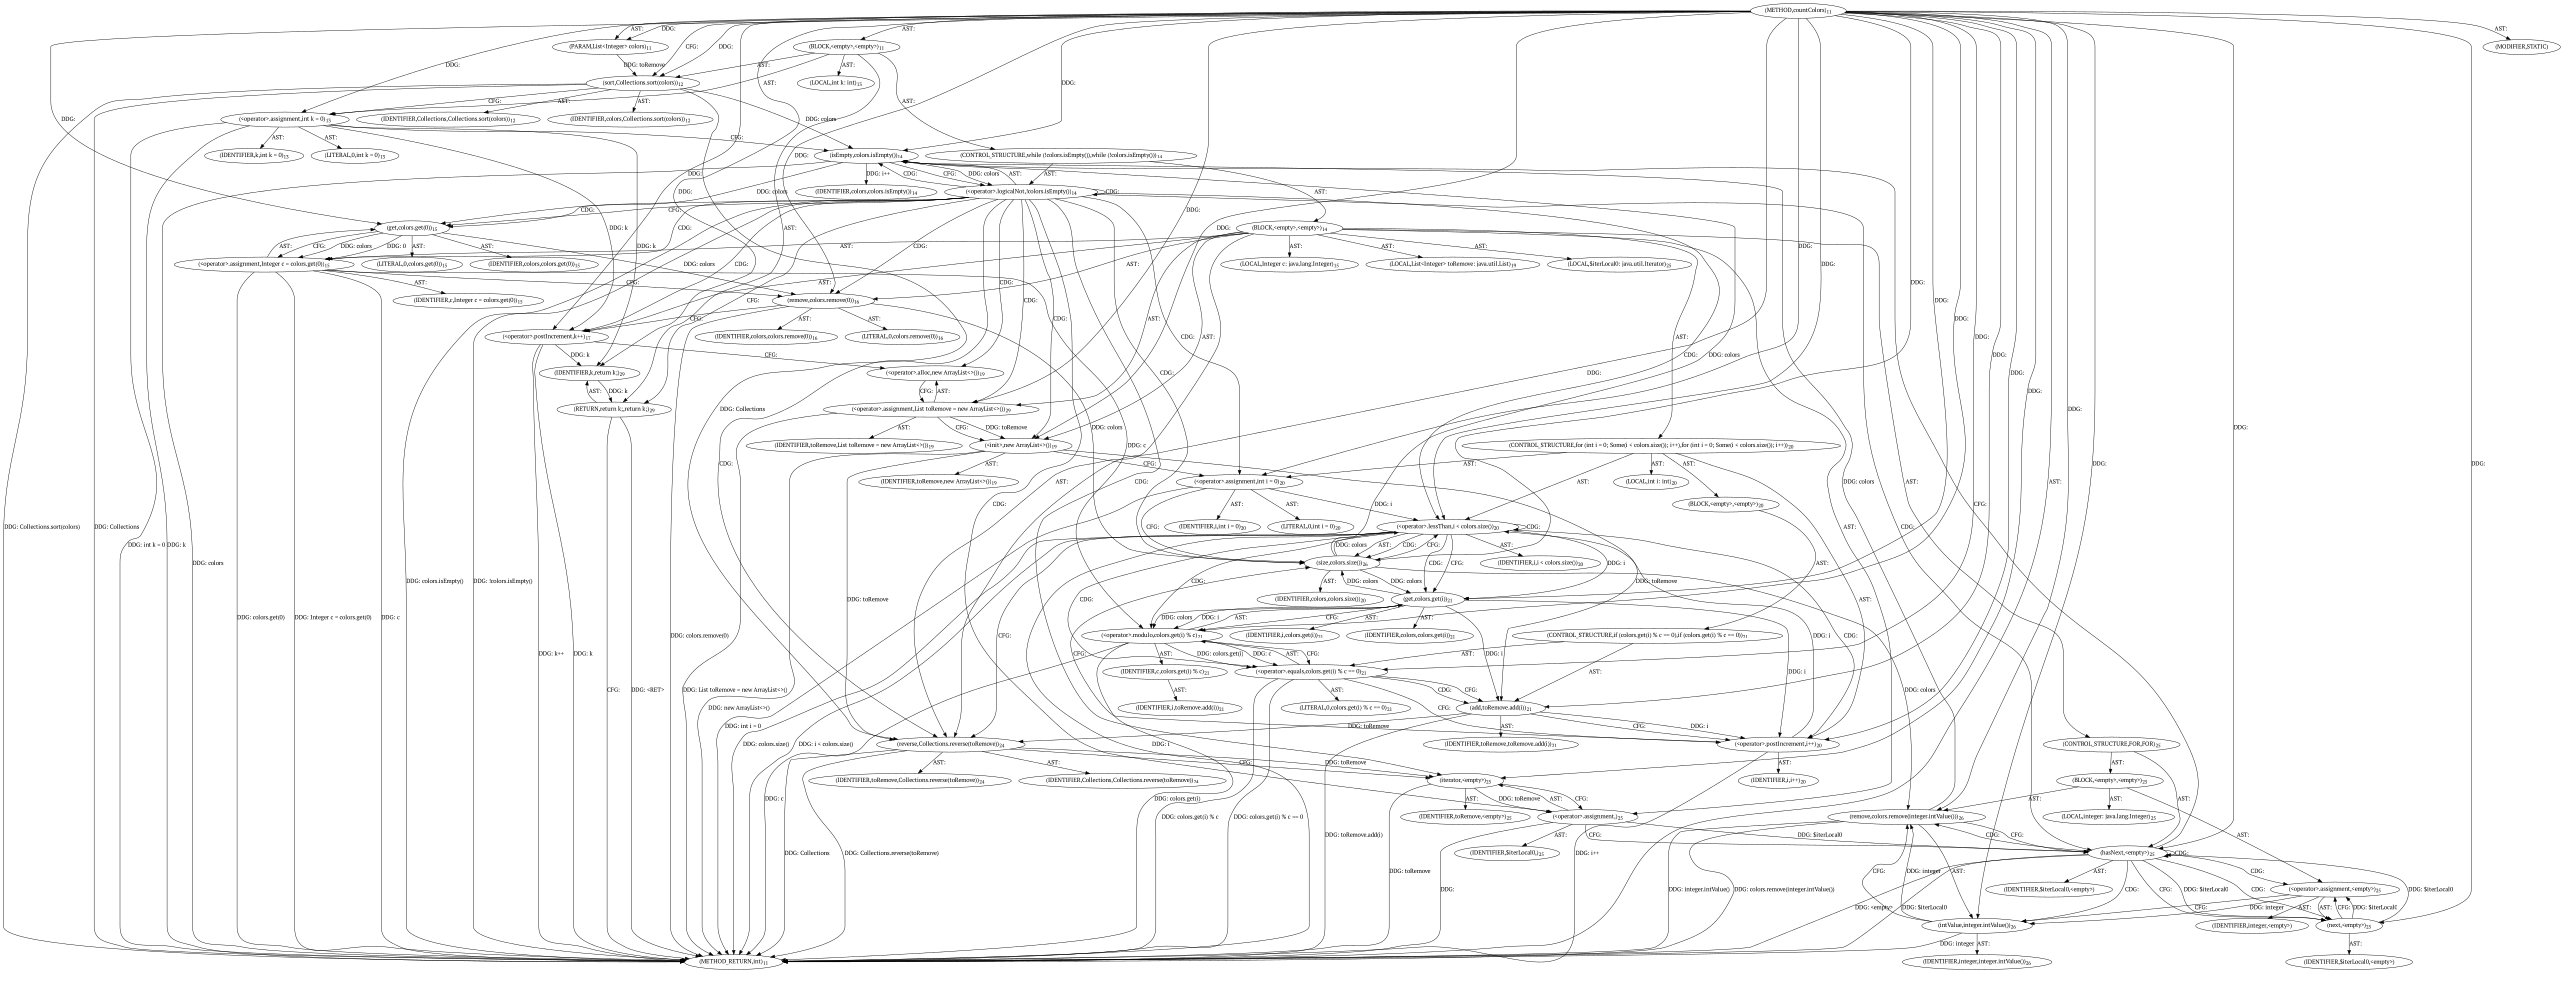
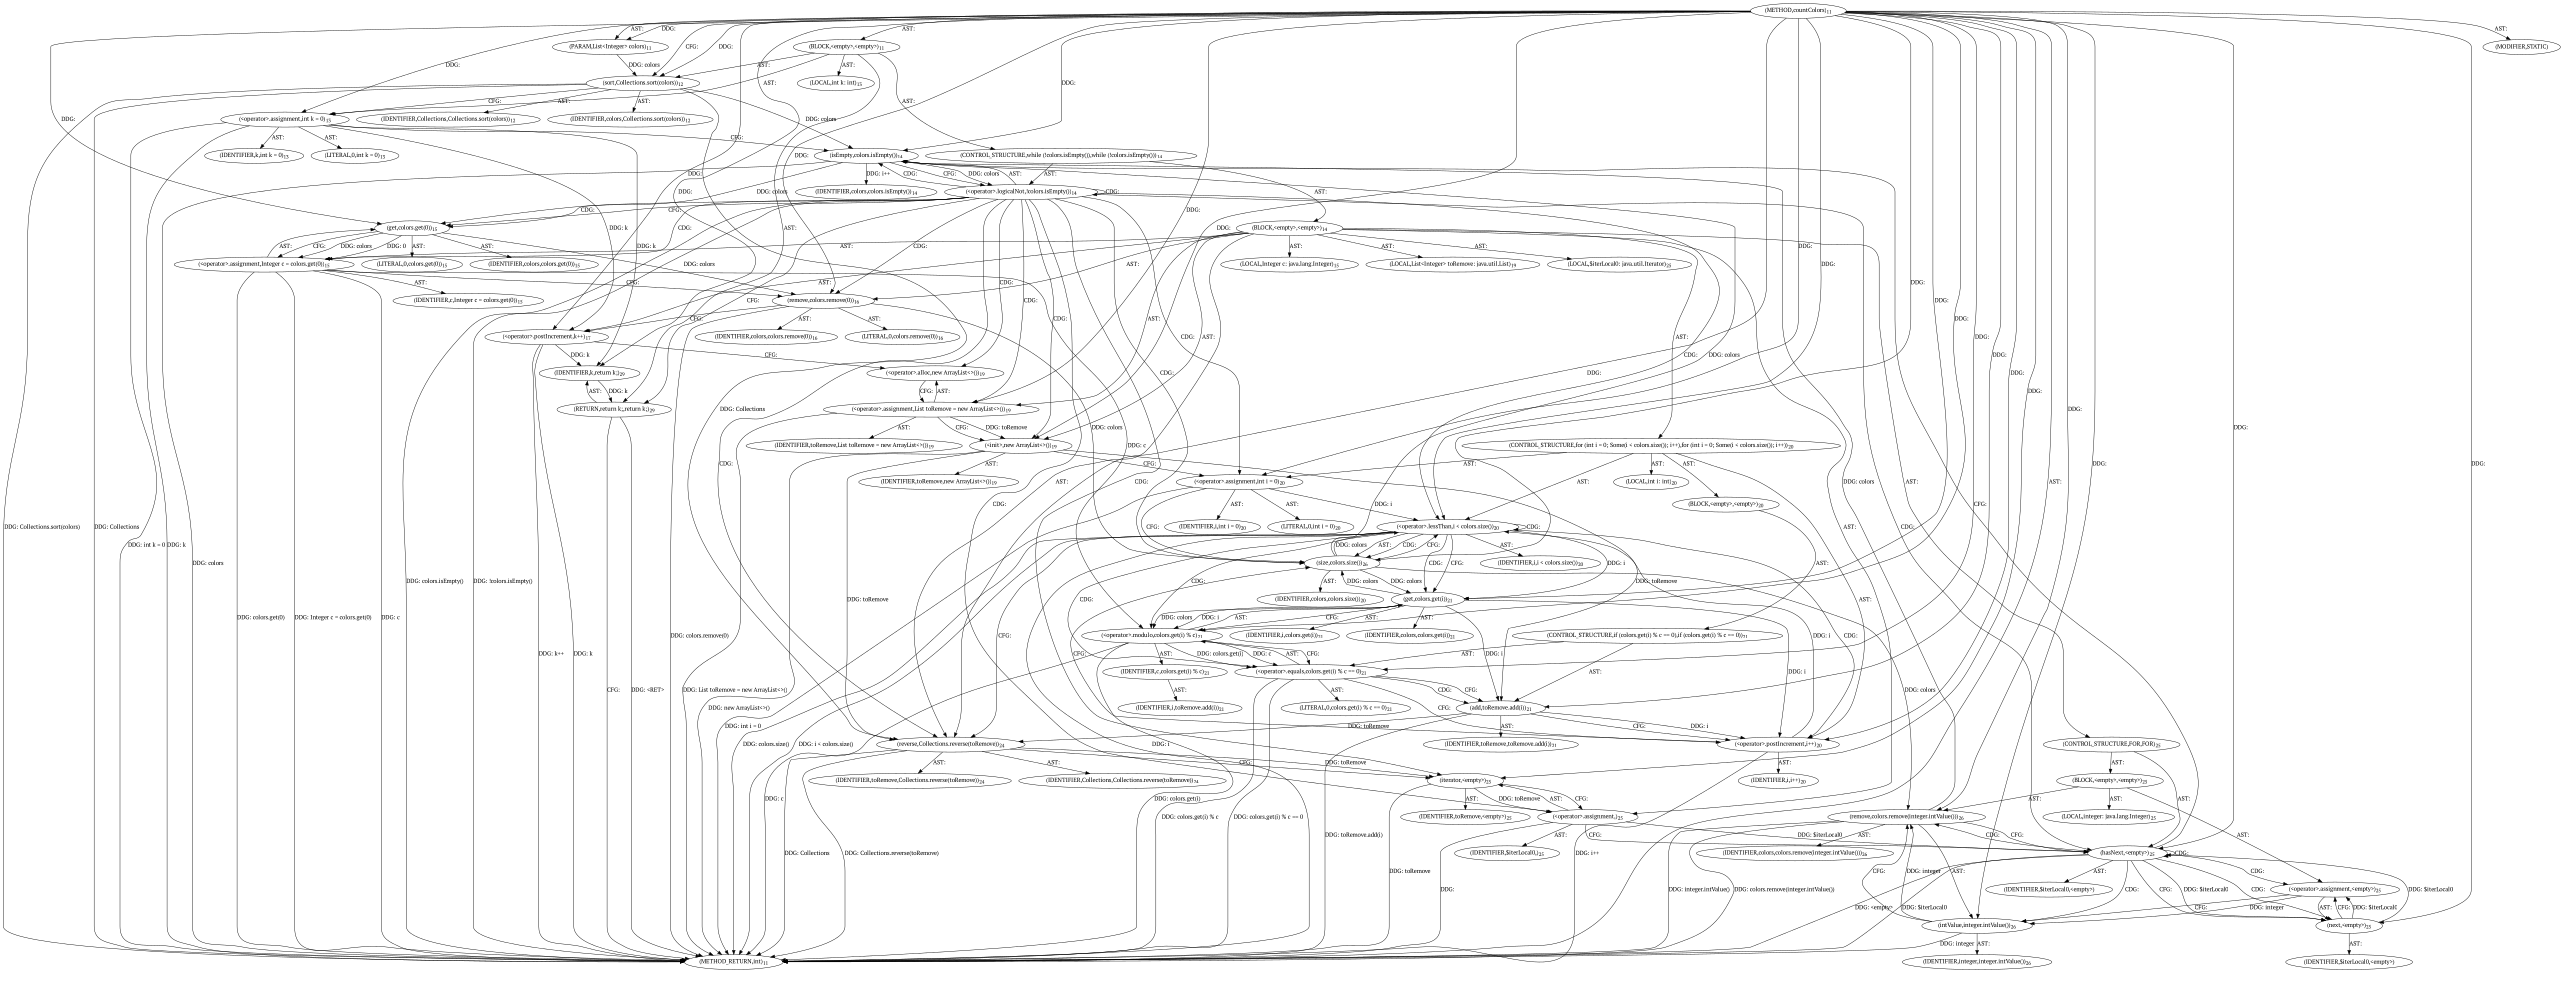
edge "(PARAM,List<Integer> colors)" -> "(sort,Collections.sort(colors))": label "DDG: toRemove" -> "DDG: colors"
edge "(<operator>.logicalNot,!colors.isEmpty())" -> "(<operator>.postIncrement,k++)": removed, label "CDG:"
node "(<operator>.assignment,List toRemove = new ArrayList<>())": text "29" -> "19"
node "(IDENTIFIER,colors,colors.remove(integer.intValue()))": added
node "(IDENTIFIER,integer,<empty>)": removed
